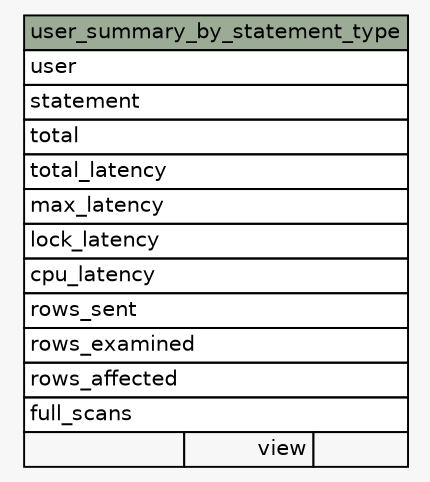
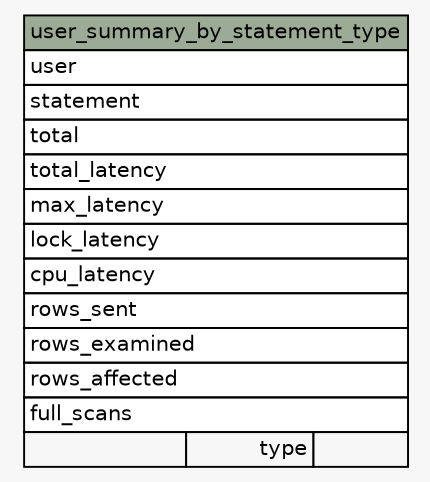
node "user_summary_by_statement_type": text "view" -> "type"
